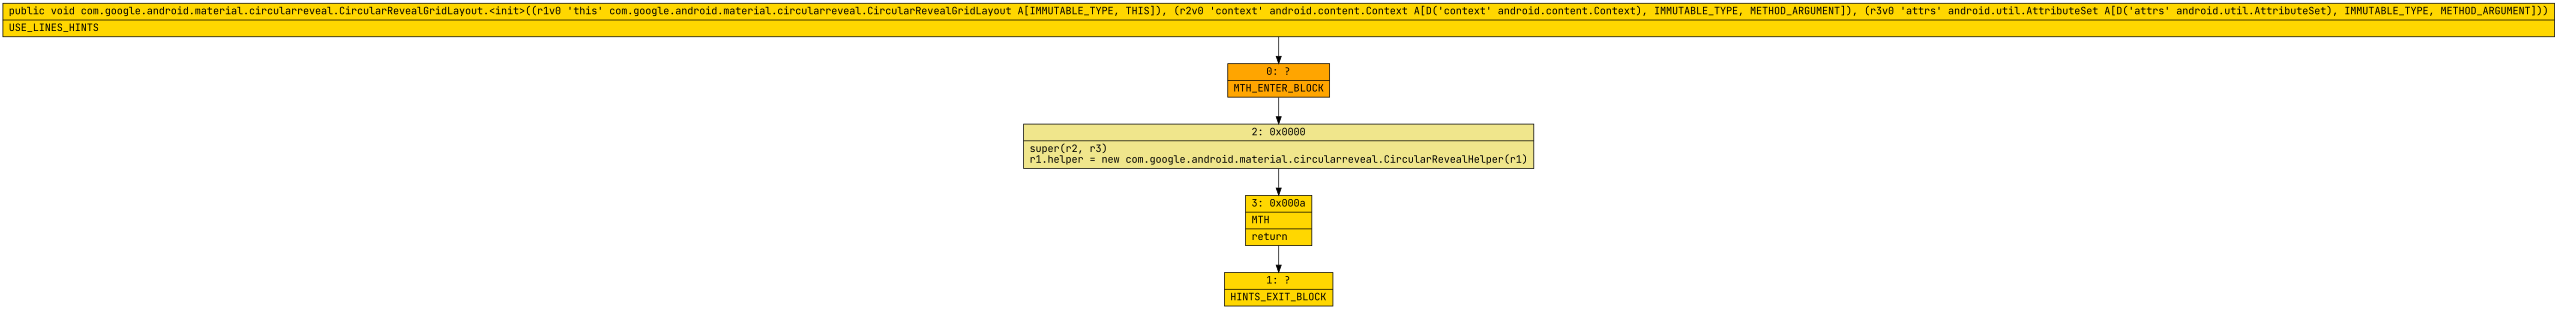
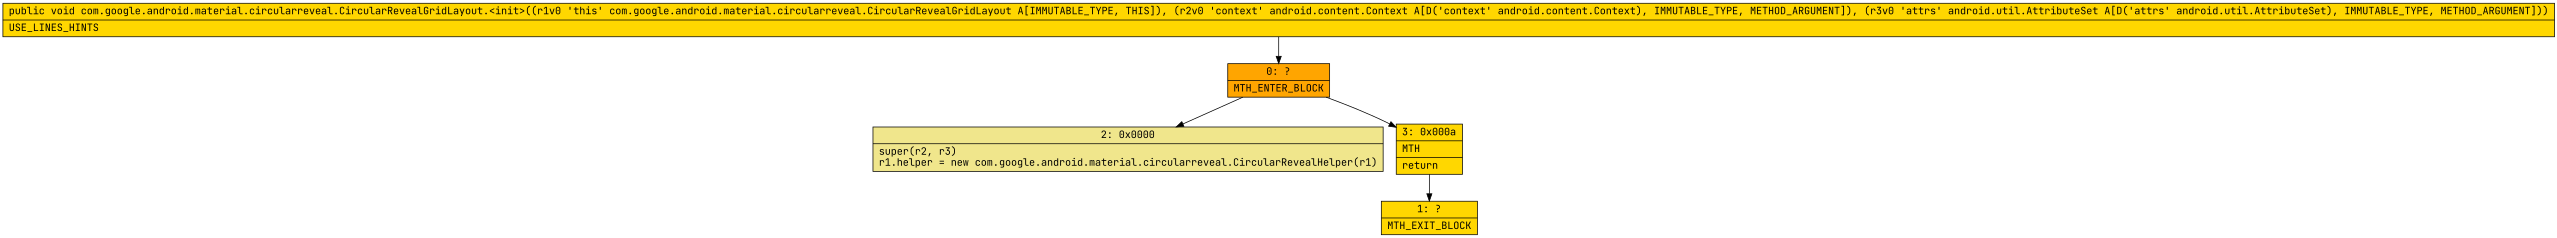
edge "2: 0x0000" -> "3: 0x000a": now "0: ?" -> "3: 0x000a"
node "1: ?": text "HINTS_EXIT_BLOCK" -> "MTH_EXIT_BLOCK"
